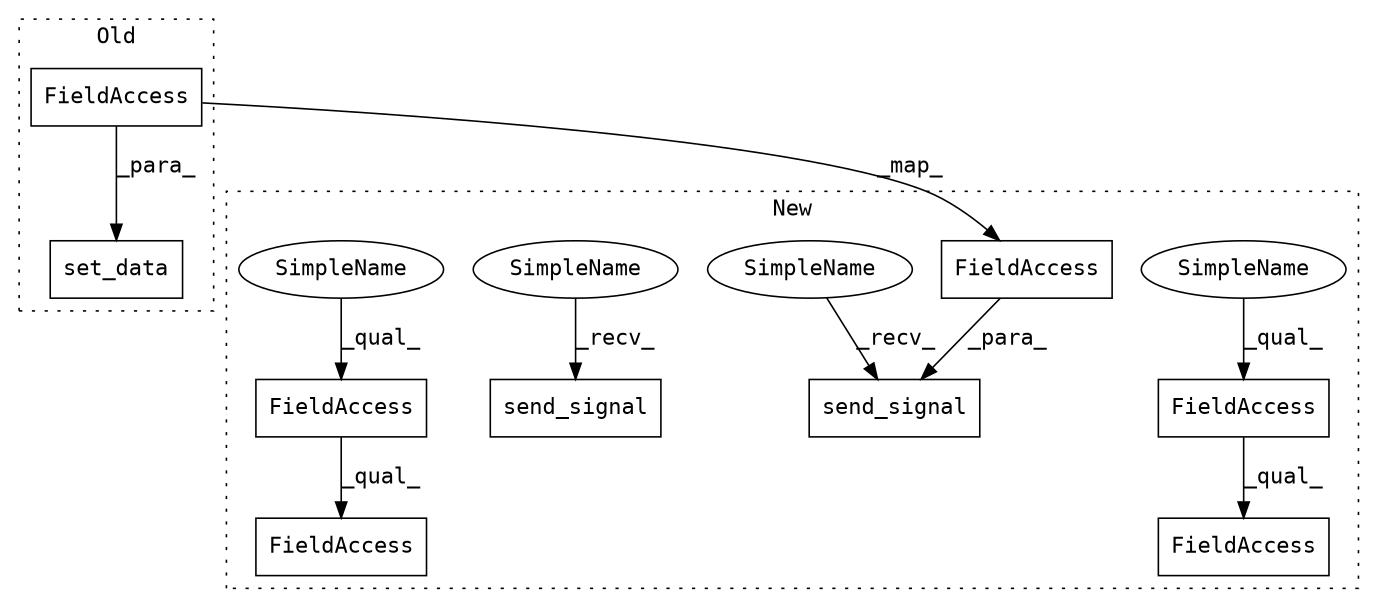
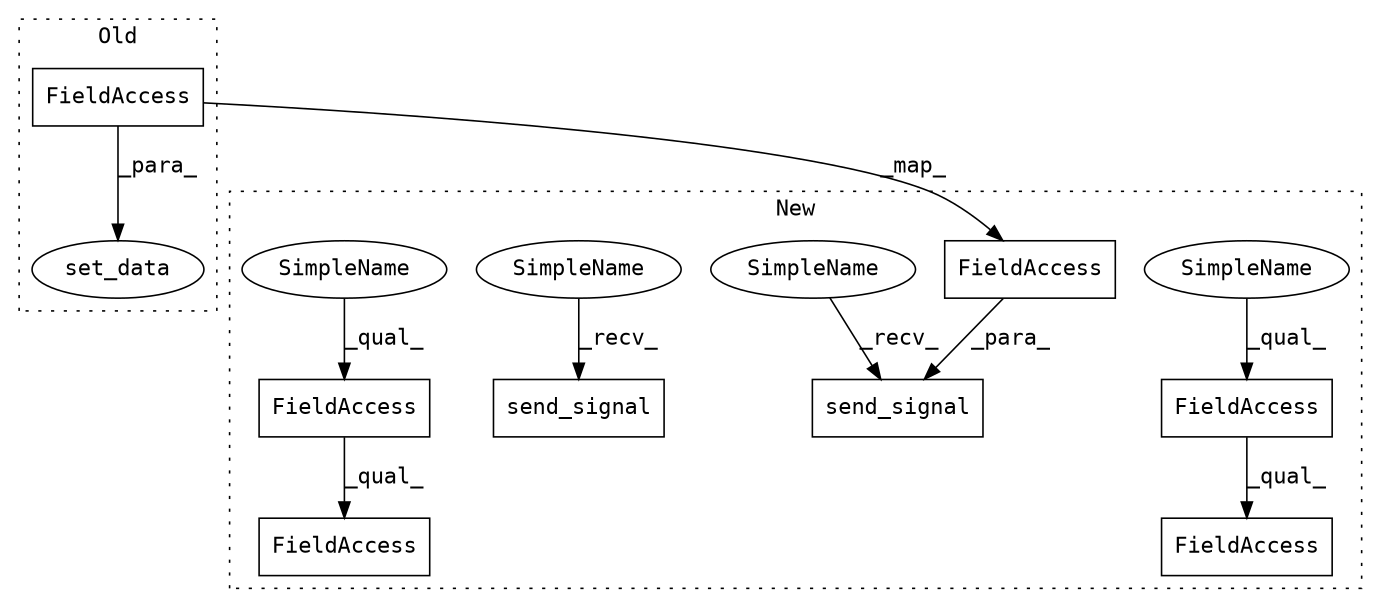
node "set_data": shape box -> ellipse
